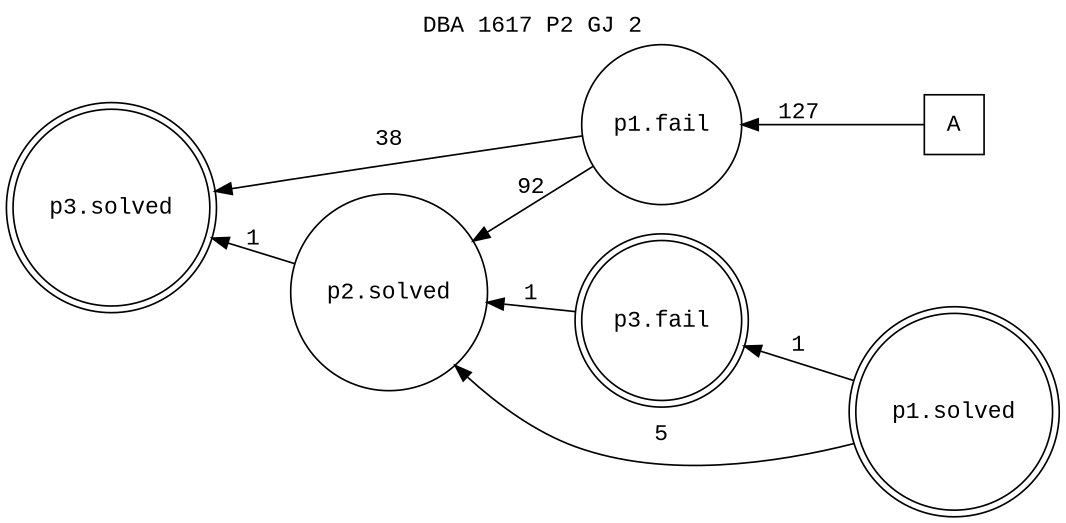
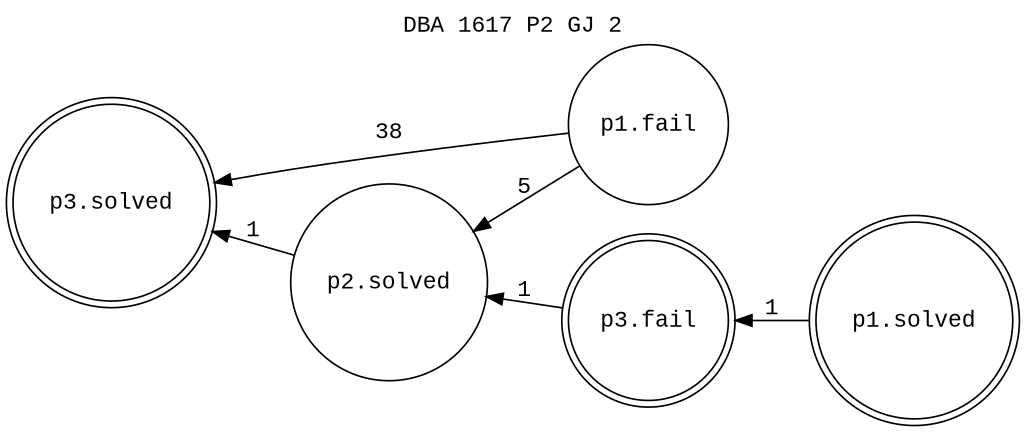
node "A": removed
edge "p1.fail" -> "p2.solved": label "92" -> "5"
edge "p1.solved" -> "p2.solved": removed, label "5"
